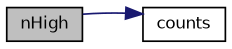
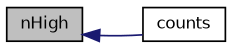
edge "nHigh" -> "counts": reversed
